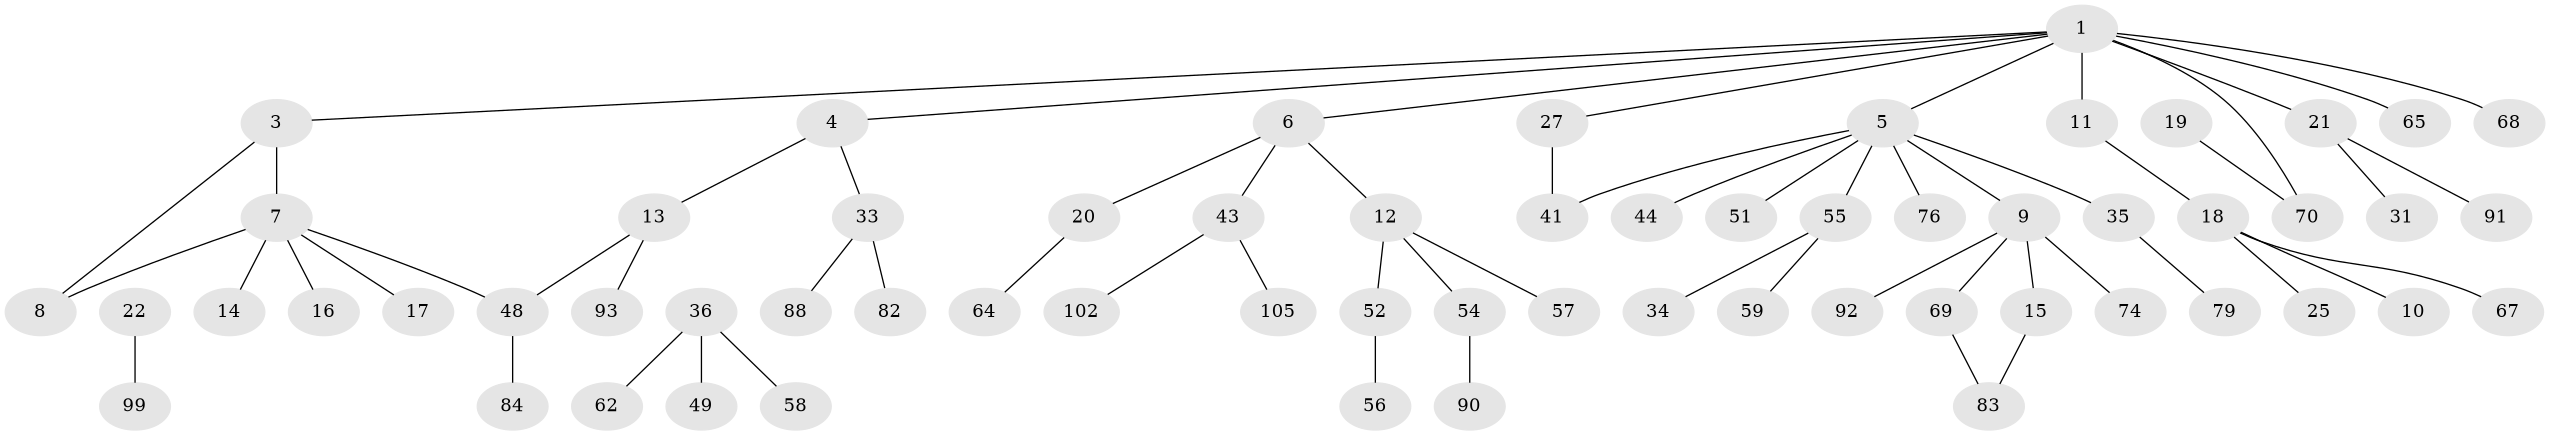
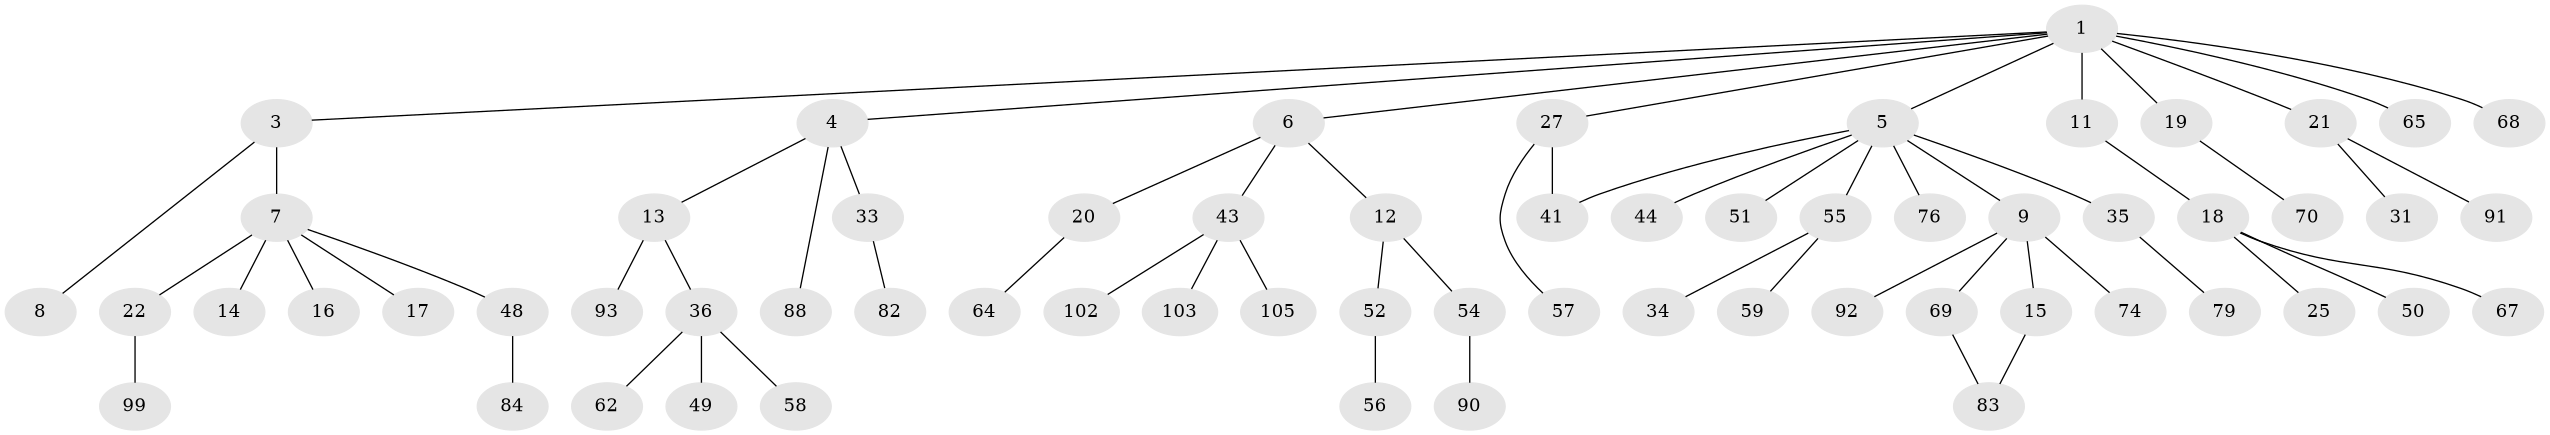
edge "1" -- "70": now "1" -- "19"
edge "7" -- "8": now "7" -- "22"
edge "13" -- "48": now "13" -- "36"
edge "33" -- "88": now "4" -- "88"
edge "12" -- "57": now "27" -- "57"
node "103": added
node "10": label "10" -> "50"
